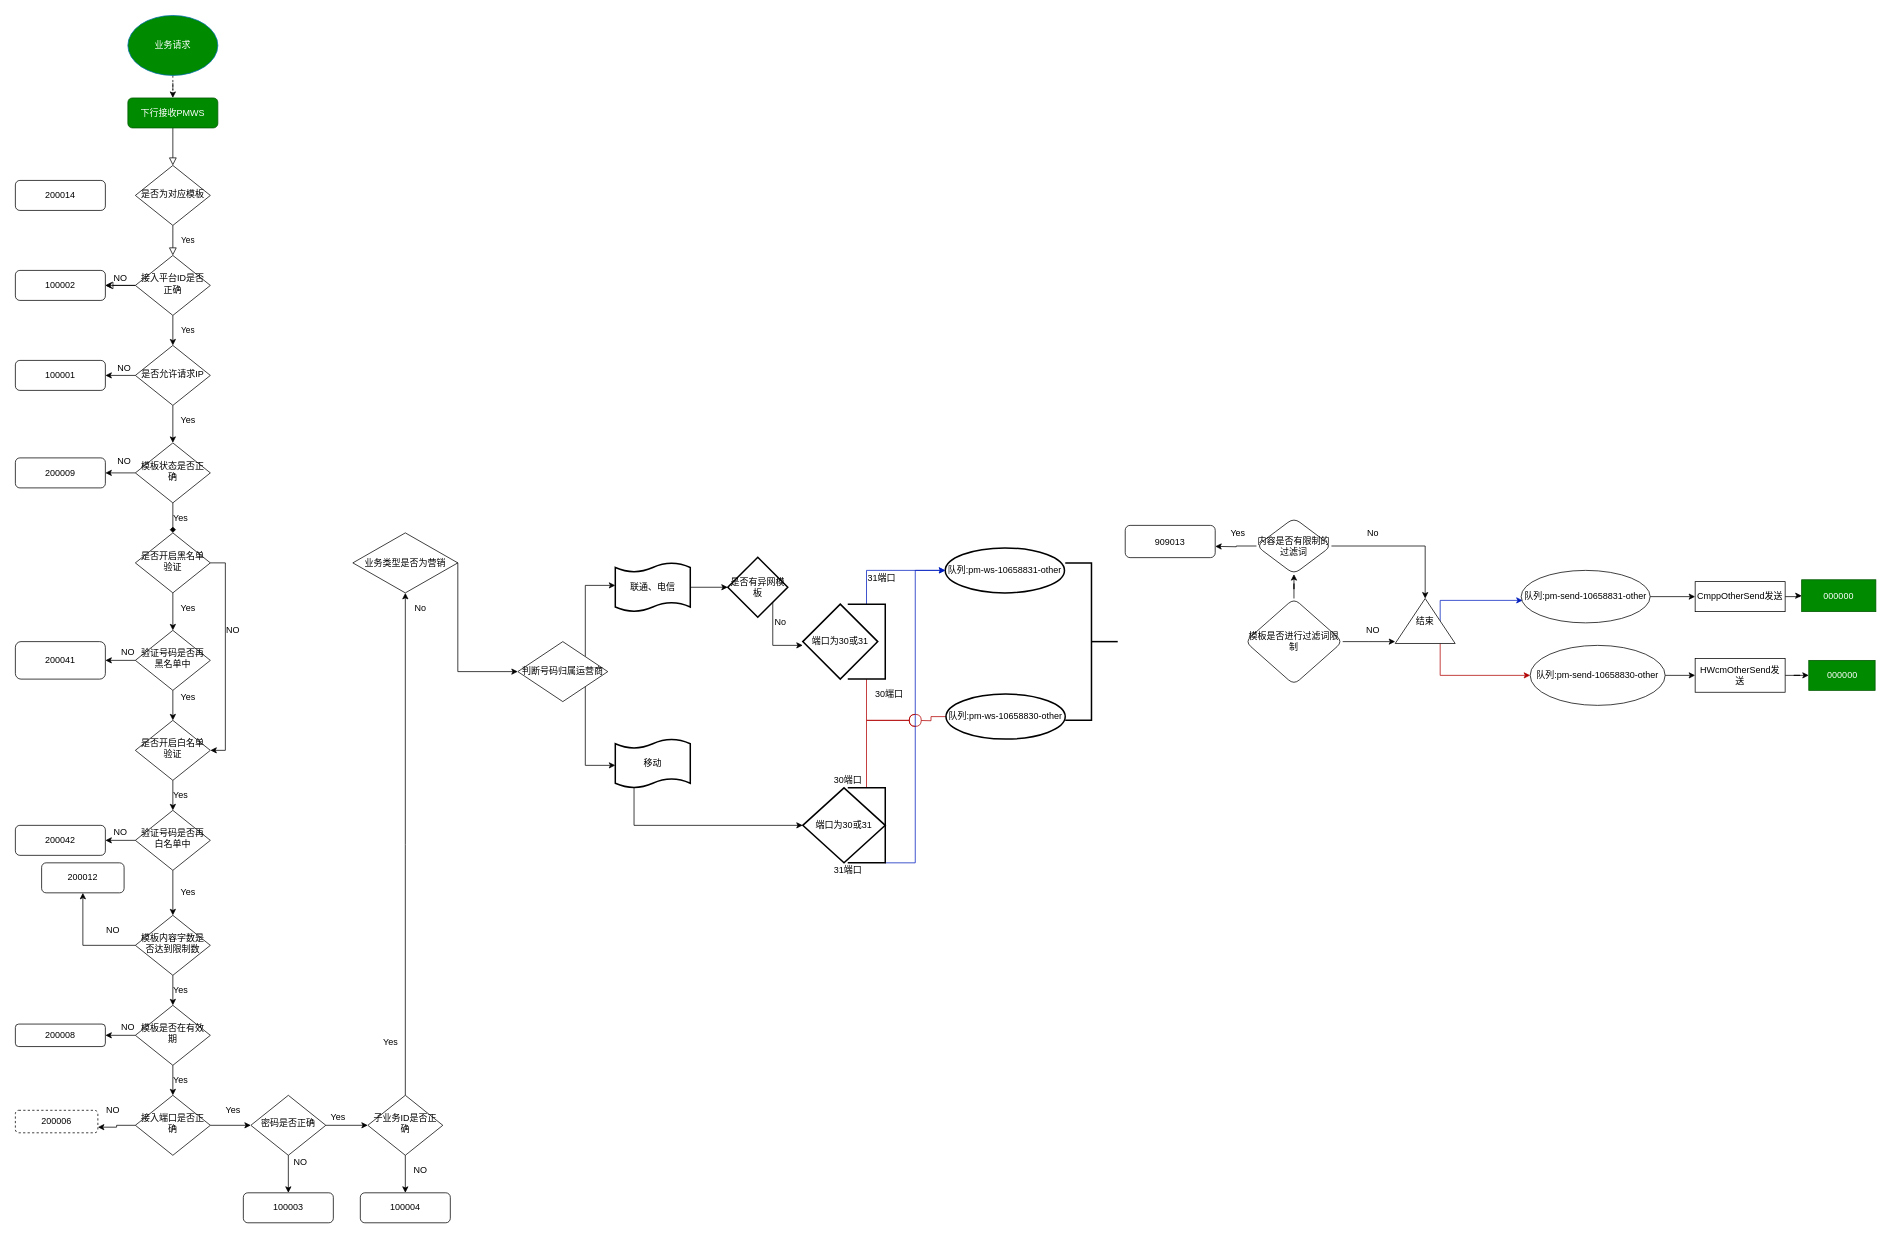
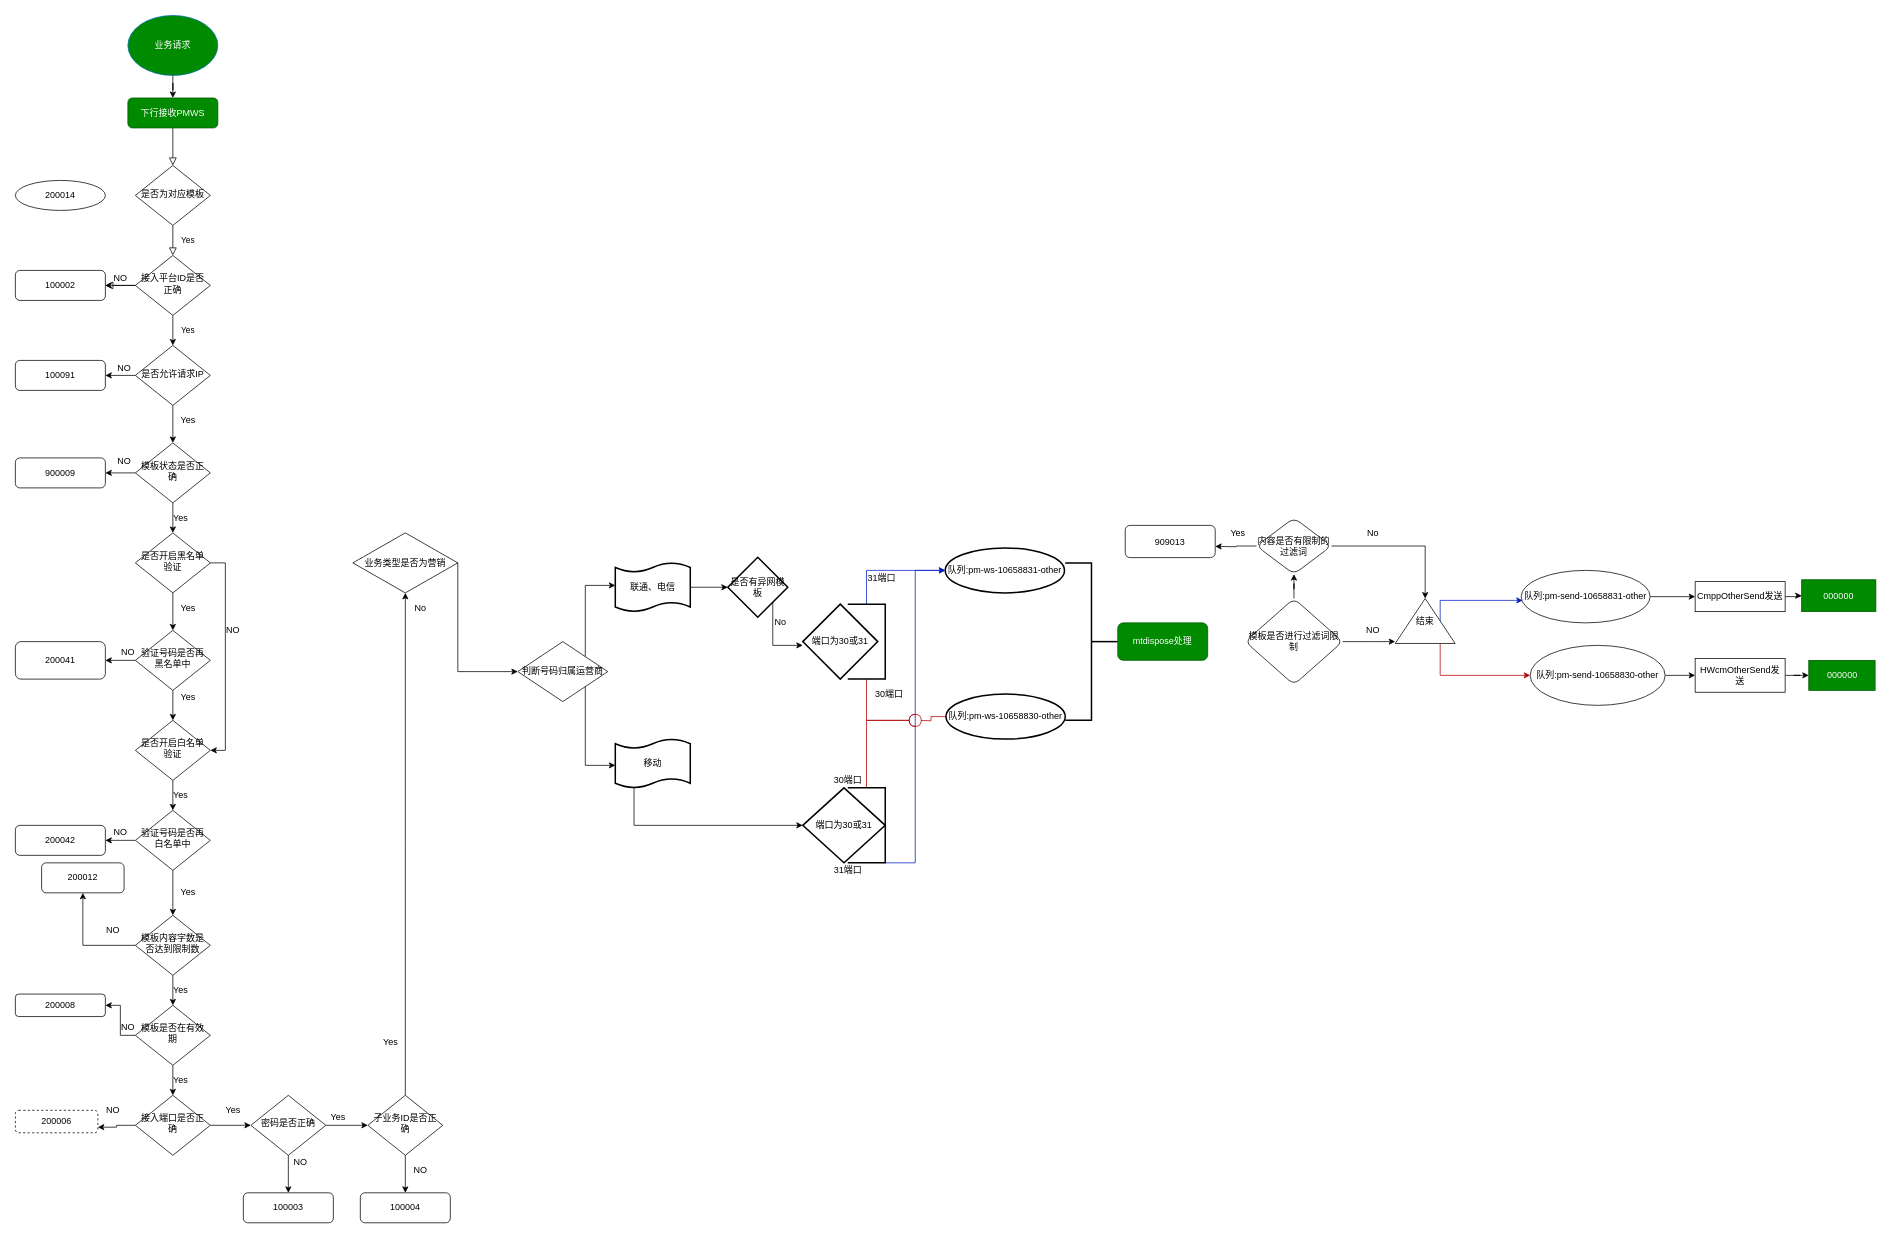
edge "业务请求" -> "下行接收PMWS": style dashed -> solid
node "200014": shape rounded rectangle -> ellipse
node "100001": label "100001" -> "100091"
node "200009": label "200009" -> "900009"
edge "模板状态是否正确" -> "是否开启黑名单验证": arrowhead diamond -> classic
node "mtdispose处理": added
node "200008": moved (60, 1035) -> (60, 1005)
